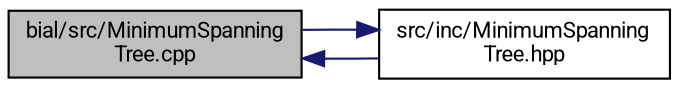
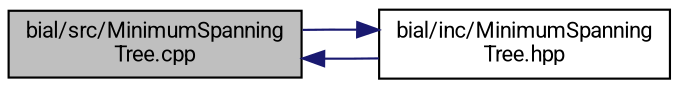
node "src/inc/MinimumSpanning Tree.hpp": label "src/inc/MinimumSpanning Tree.hpp" -> "bial/inc/MinimumSpanning Tree.hpp"
